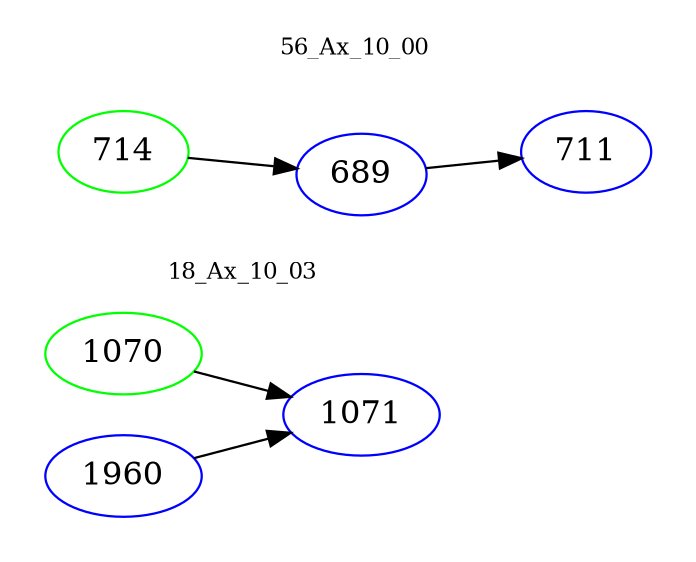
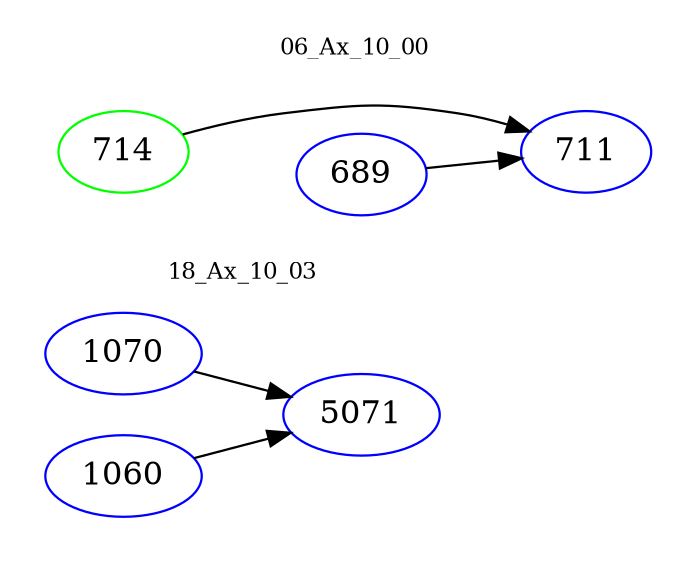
cluster "56_Ax_10_00": label "56_Ax_10_00" -> "06_Ax_10_00"
edge "714" -> "689": now "714" -> "711"
node "1070": color green -> blue
node "1071": label "1071" -> "5071"
node "1960": label "1960" -> "1060"
